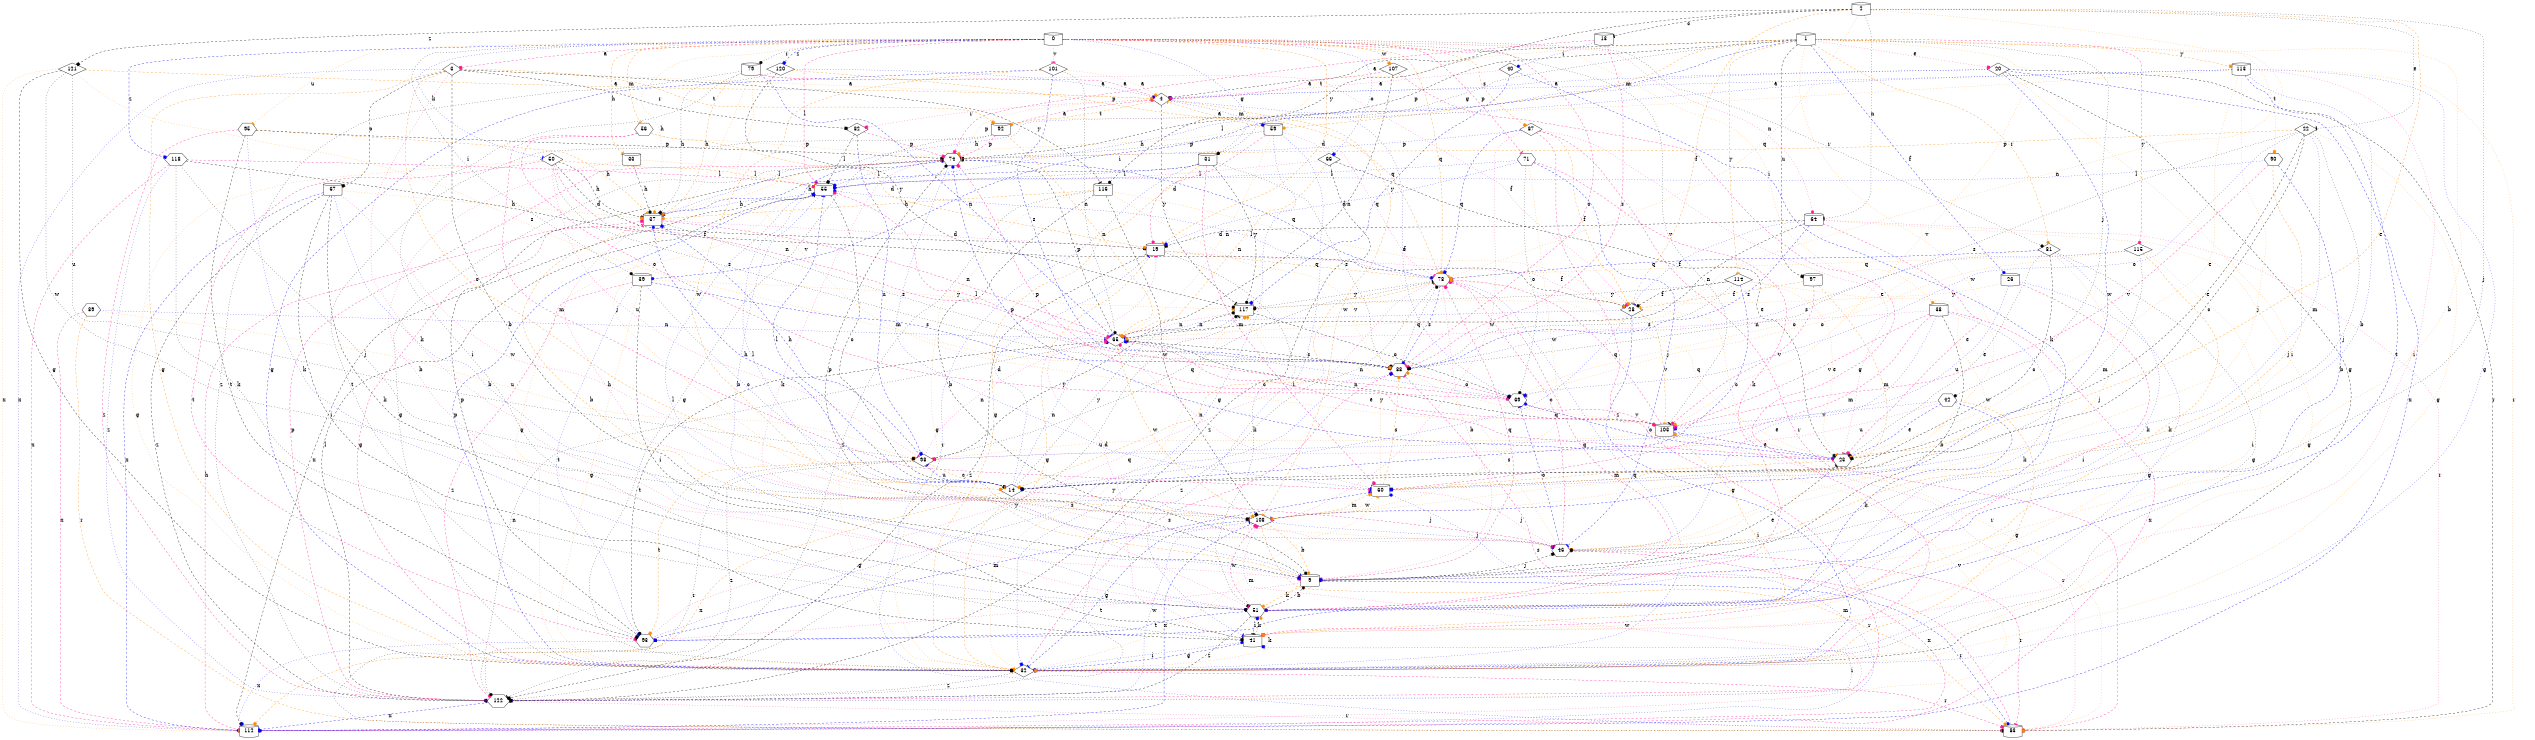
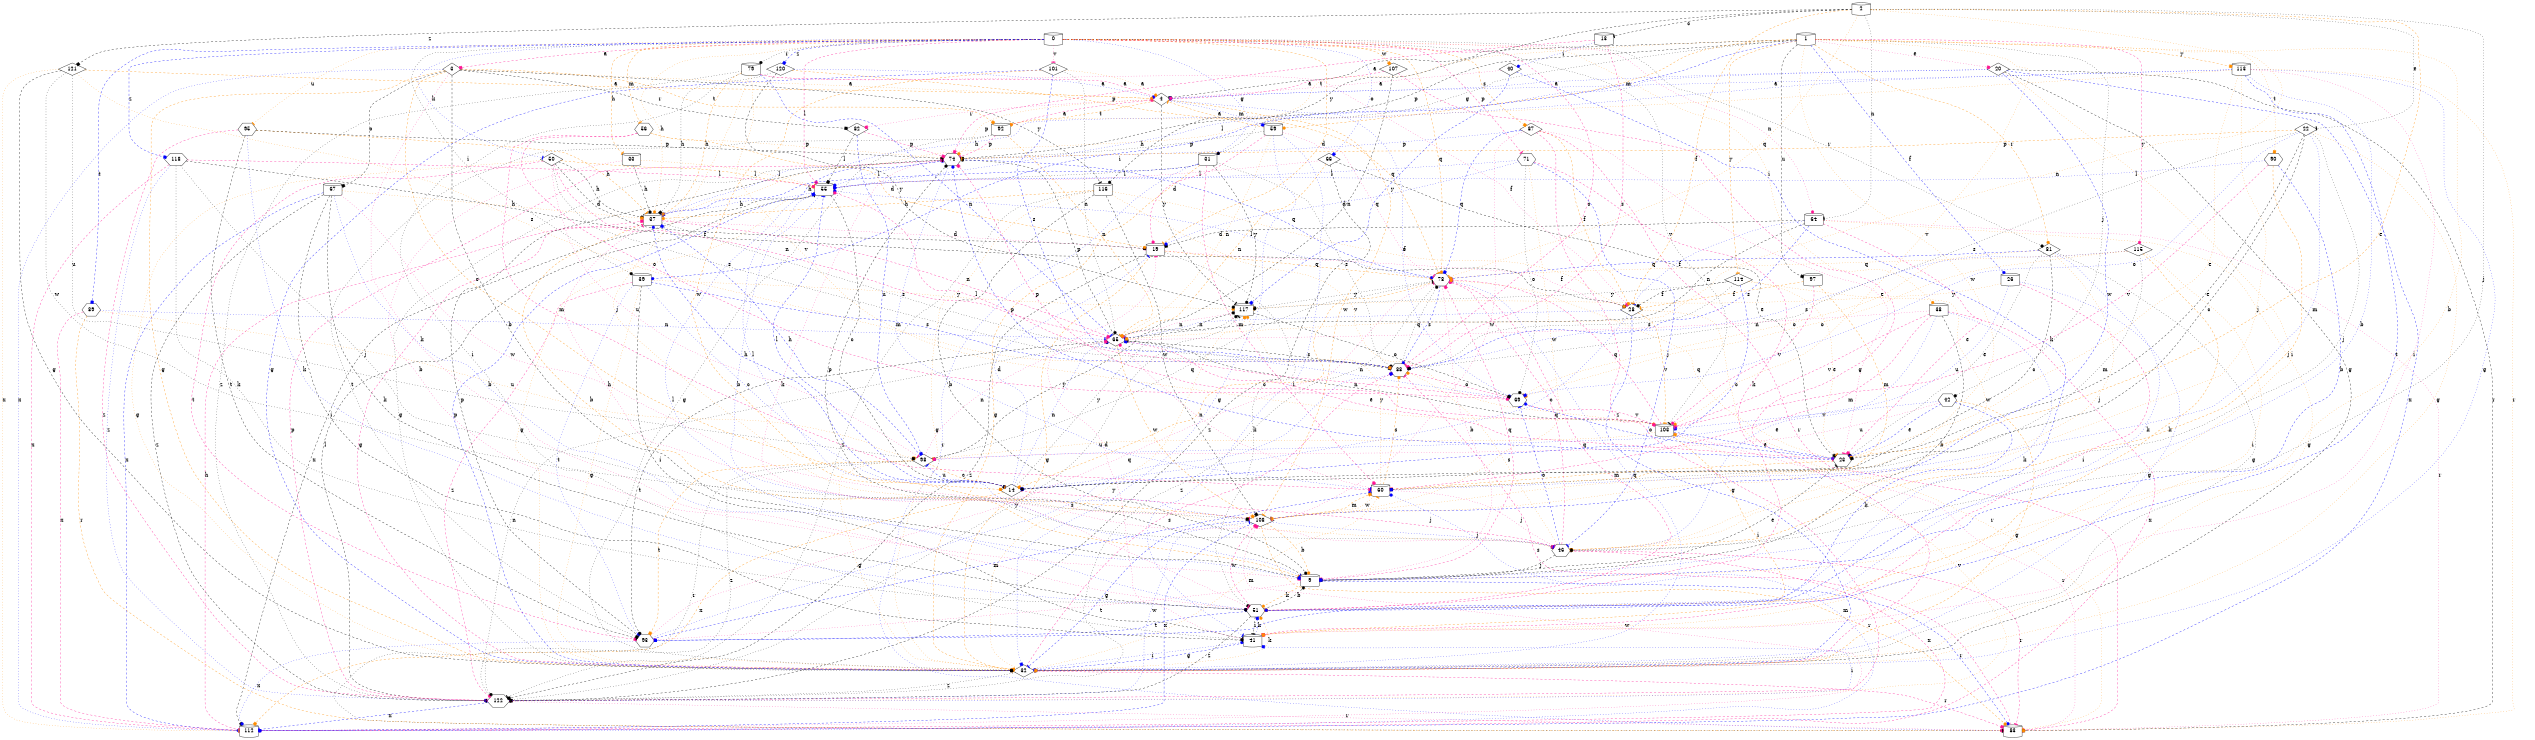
edge "0" -> "89": added, label "t"
edge "9" -> "46": reversed
